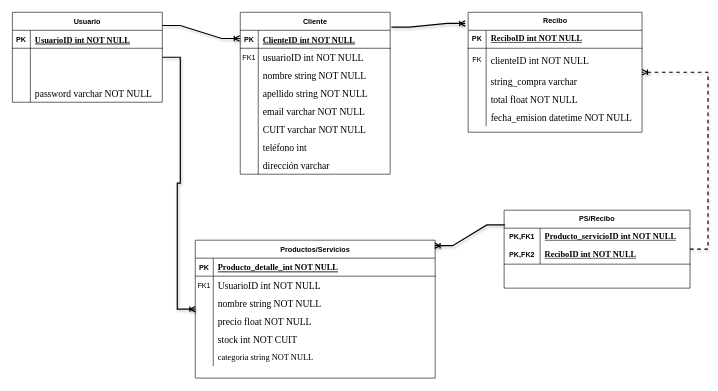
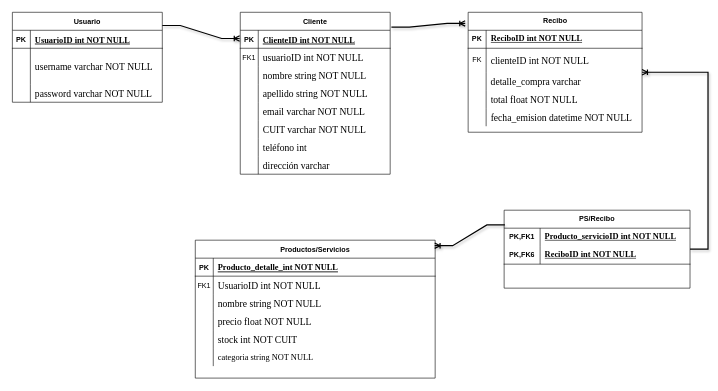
node "username varchar NOT NULL": added
node "string_compra varchar": label "string_compra varchar" -> "detalle_compra varchar"
edge "PS/Recibo" -> "Recibo": style dashed -> solid
edge "Usuario" -> "Productos/Servicios": removed
node "PK,FK2": label "PK,FK2" -> "PK,FK6"
